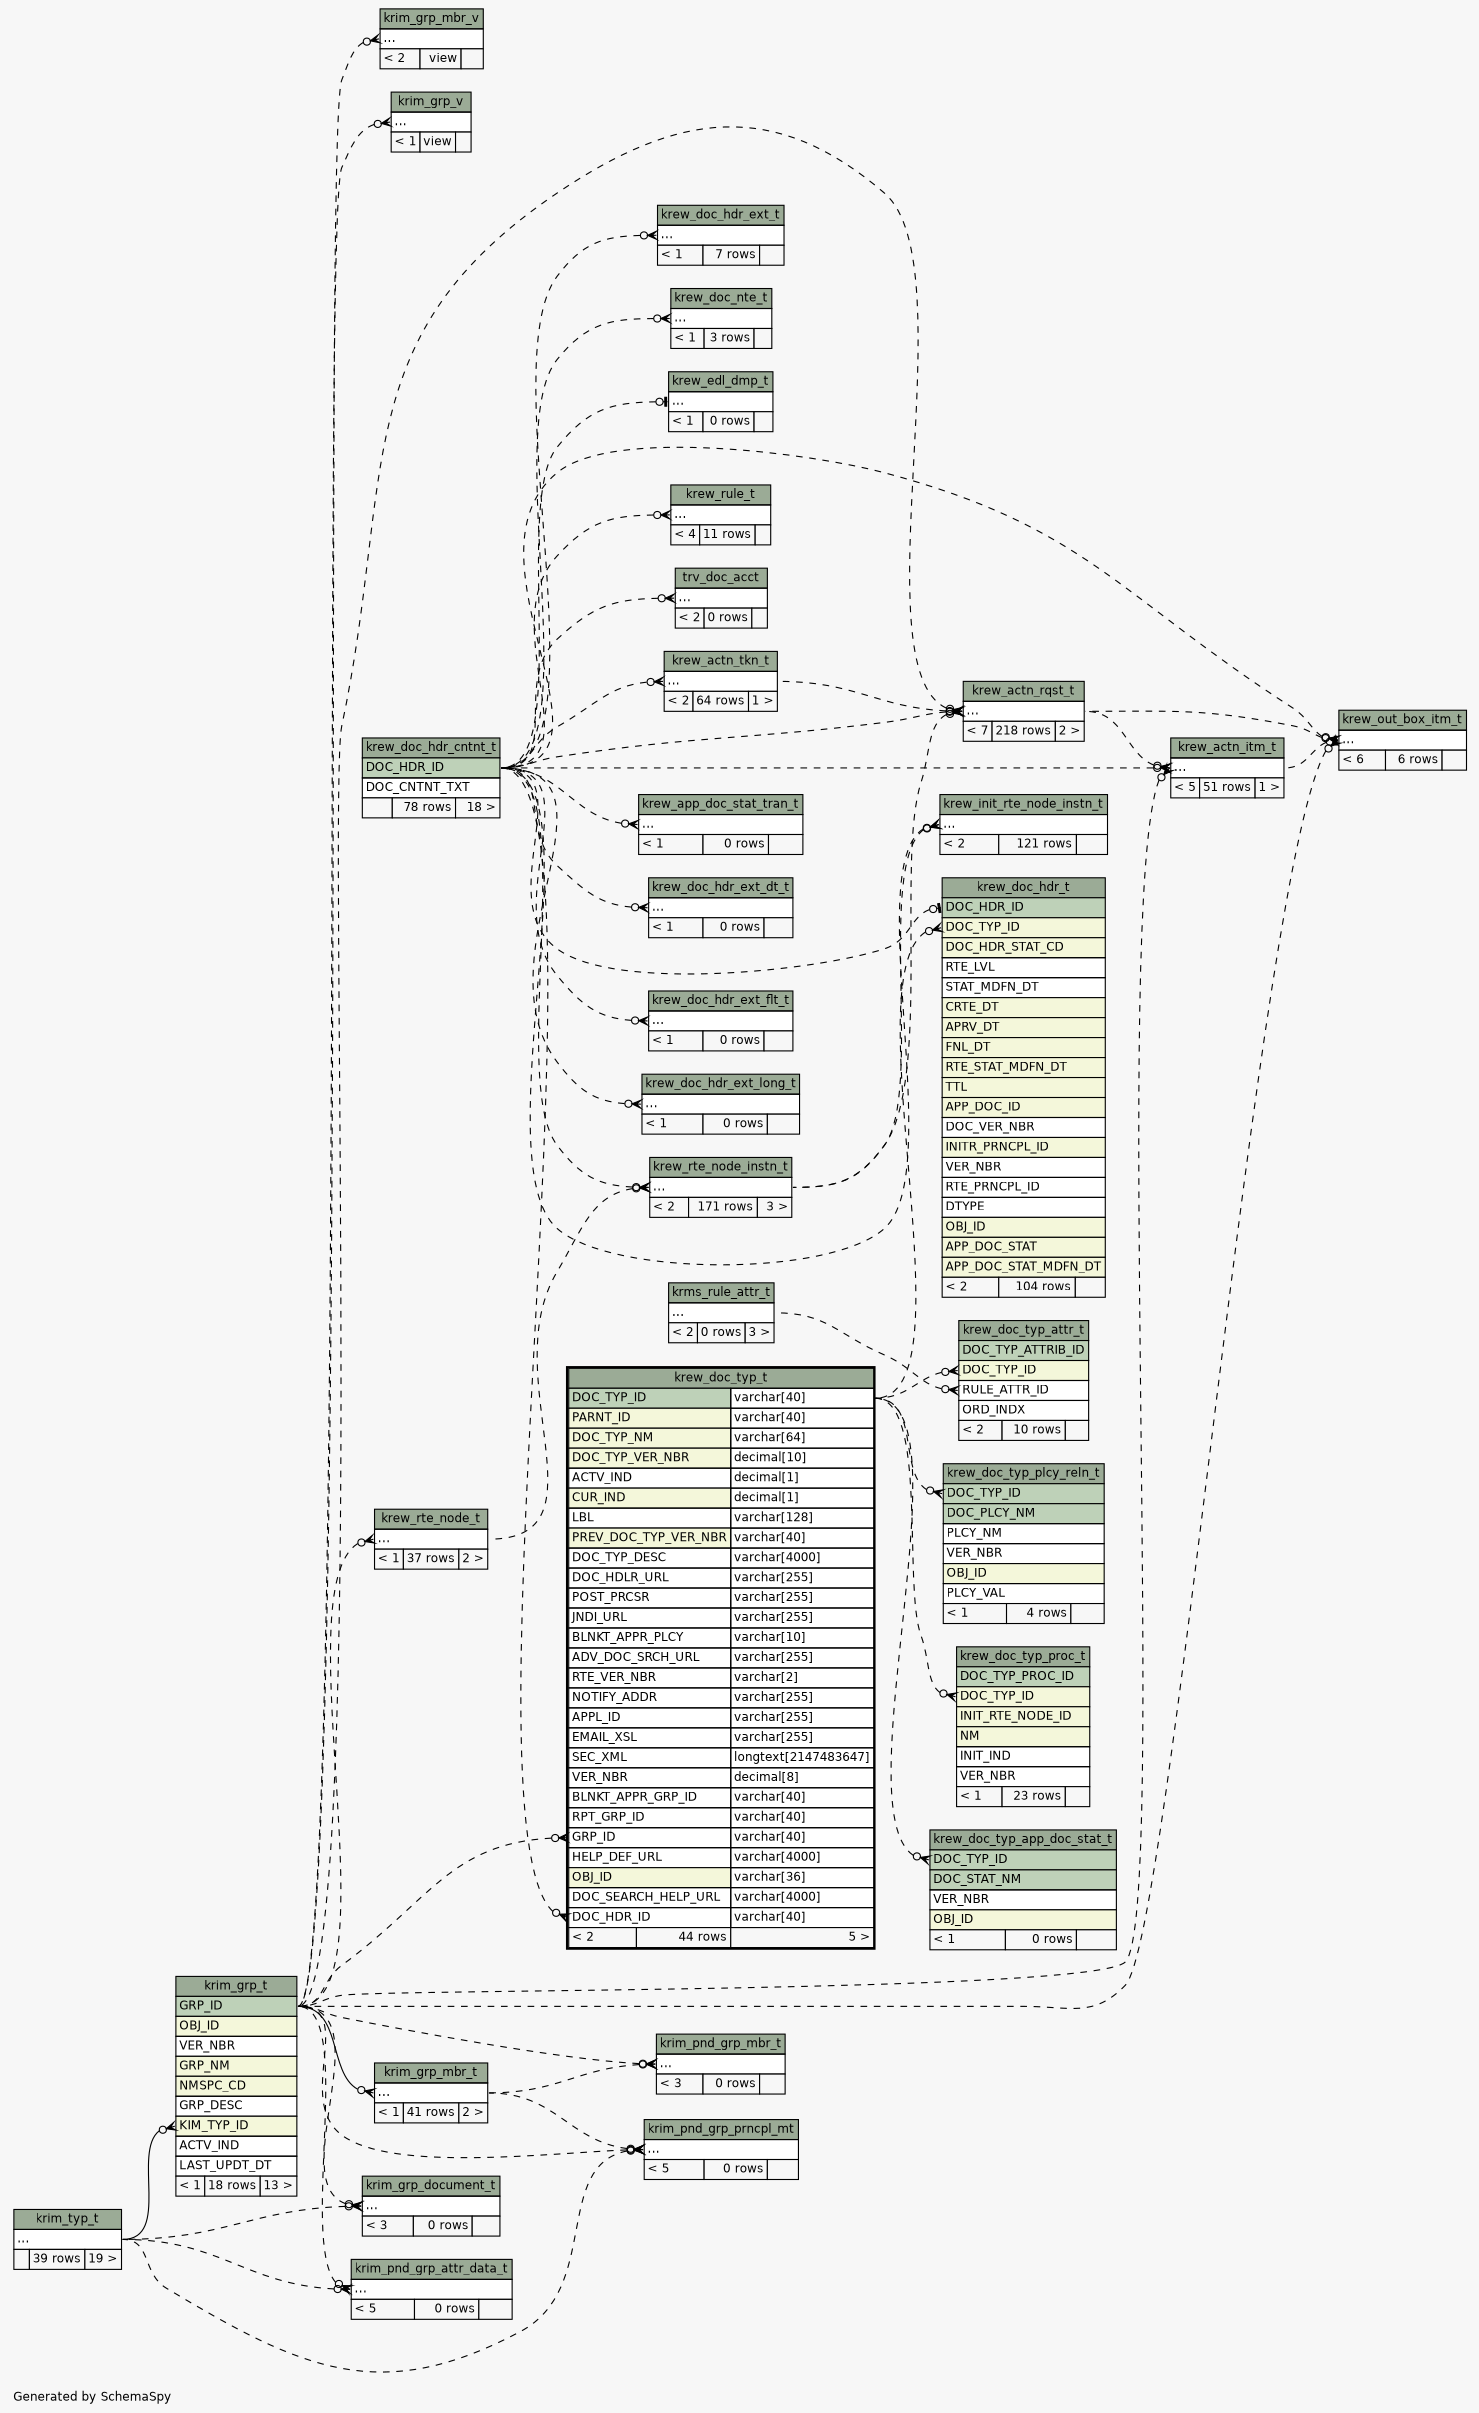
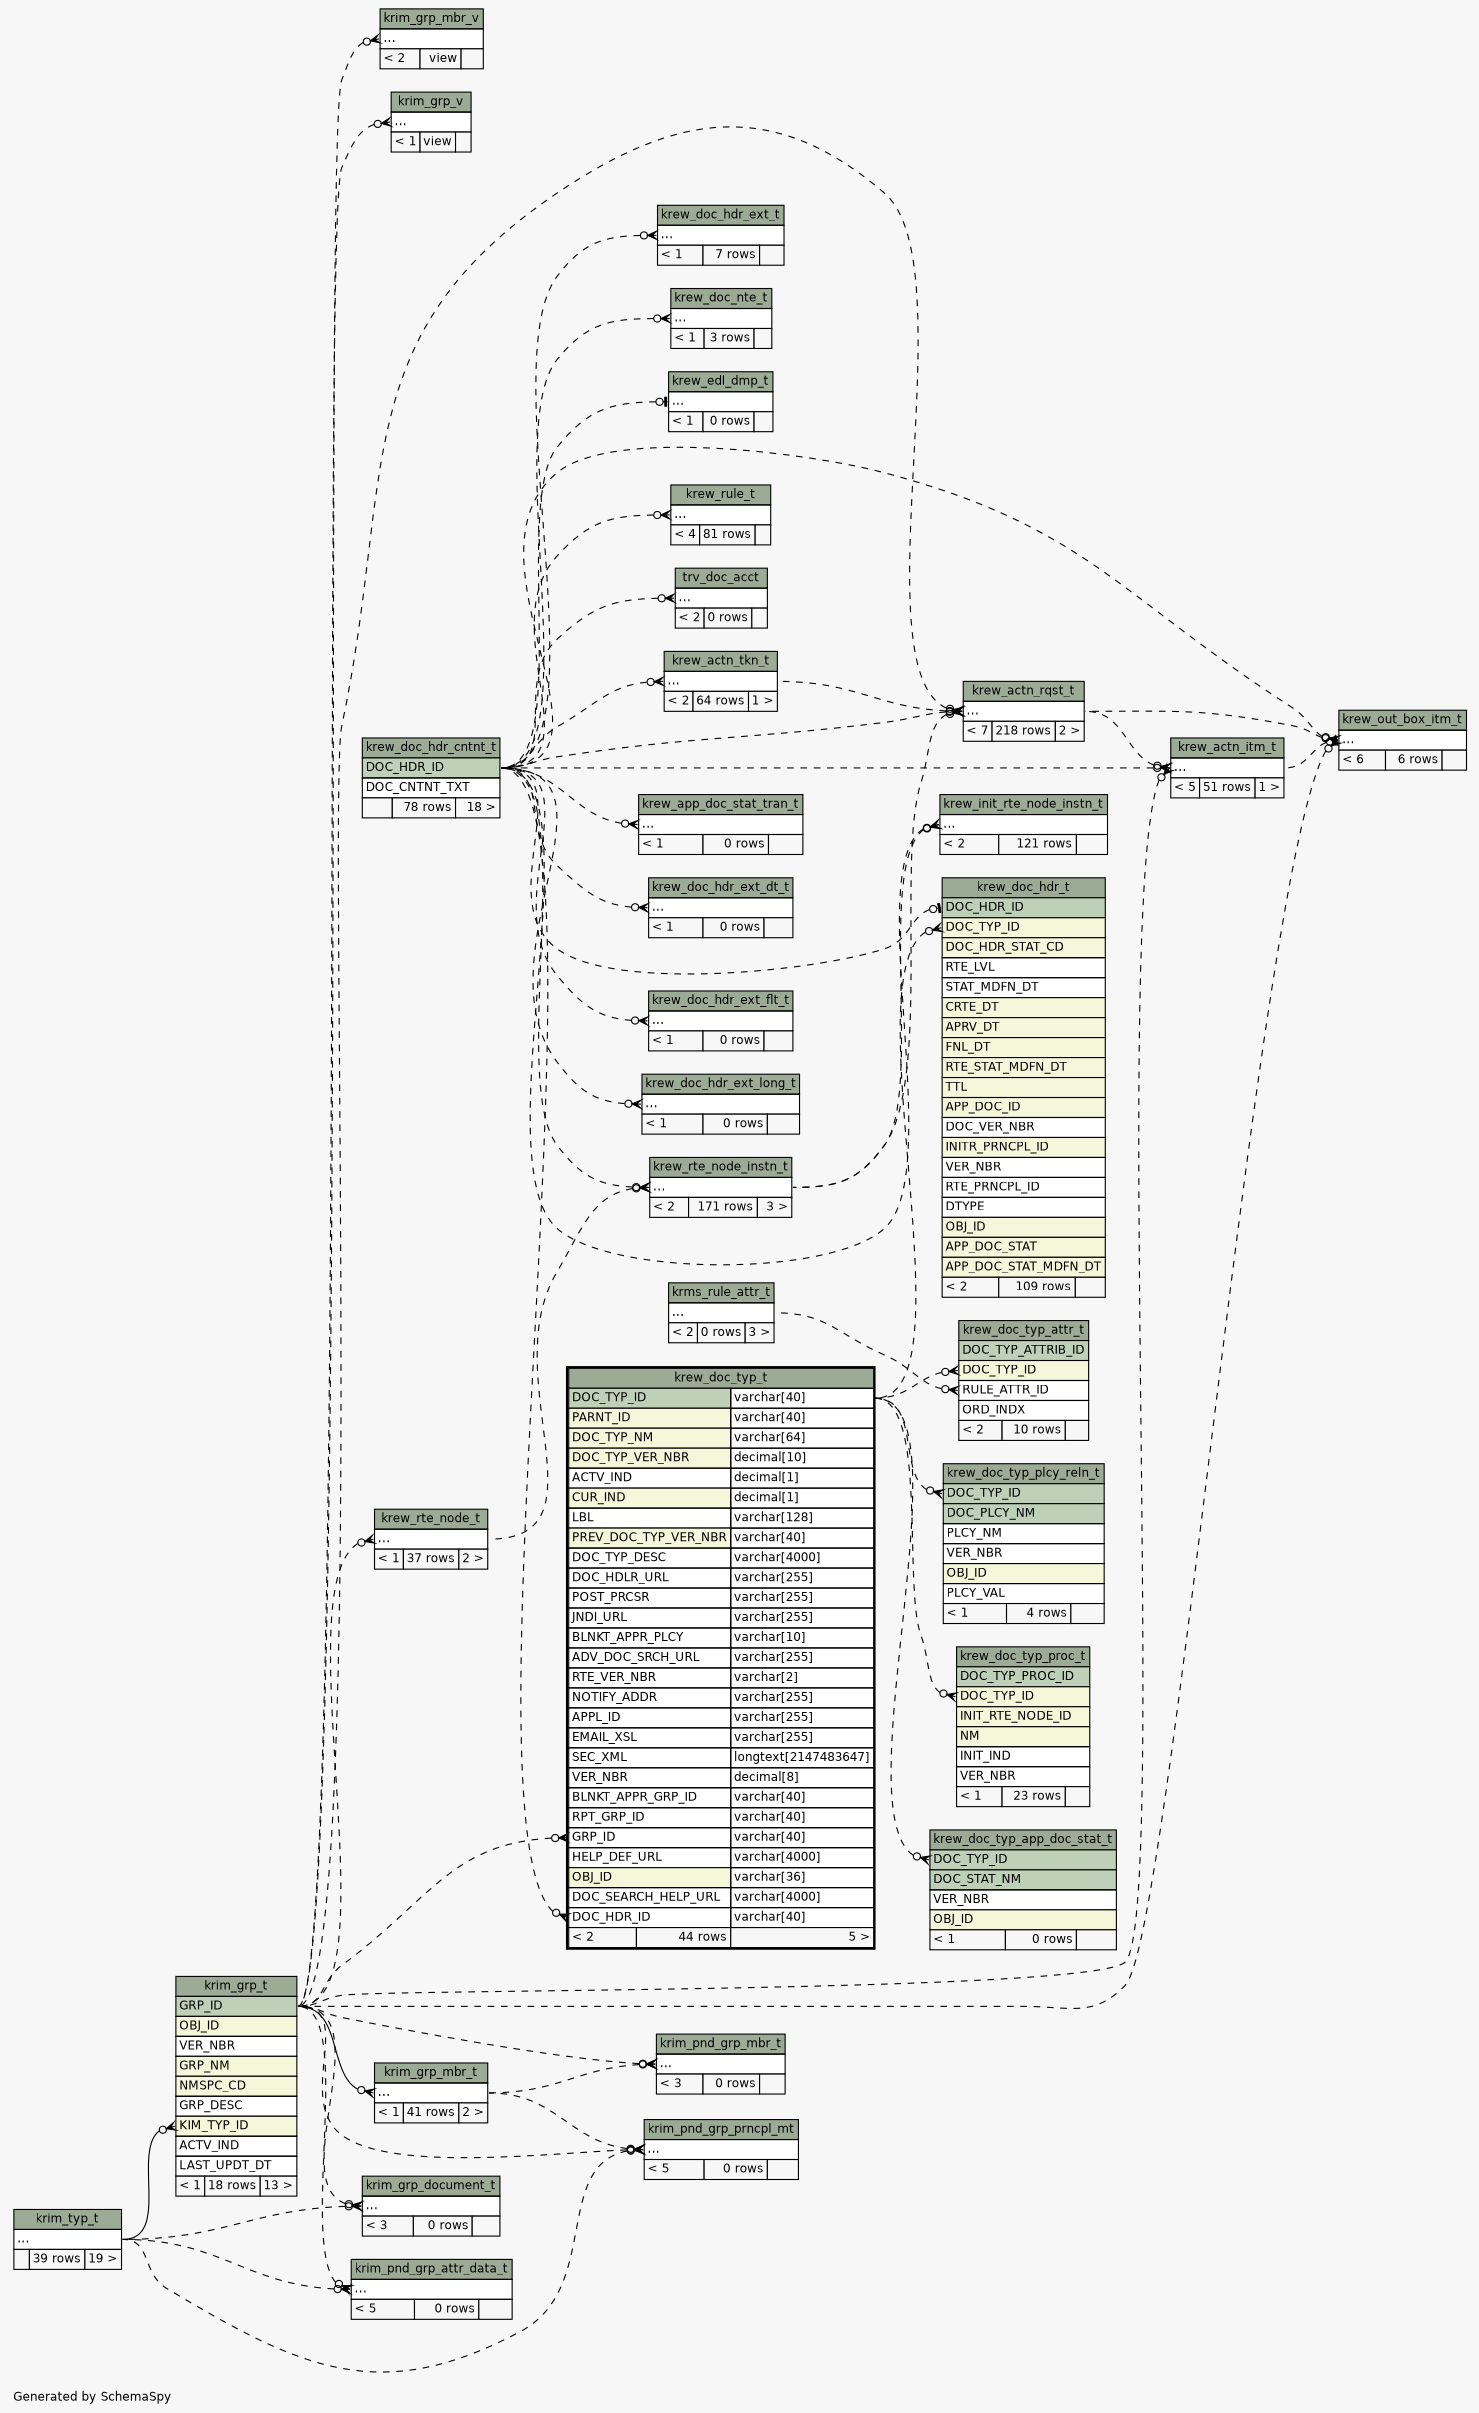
node "krew_rule_t": text "11 rows" -> "81 rows"
node "krew_doc_hdr_t": text "104 rows" -> "109 rows"
